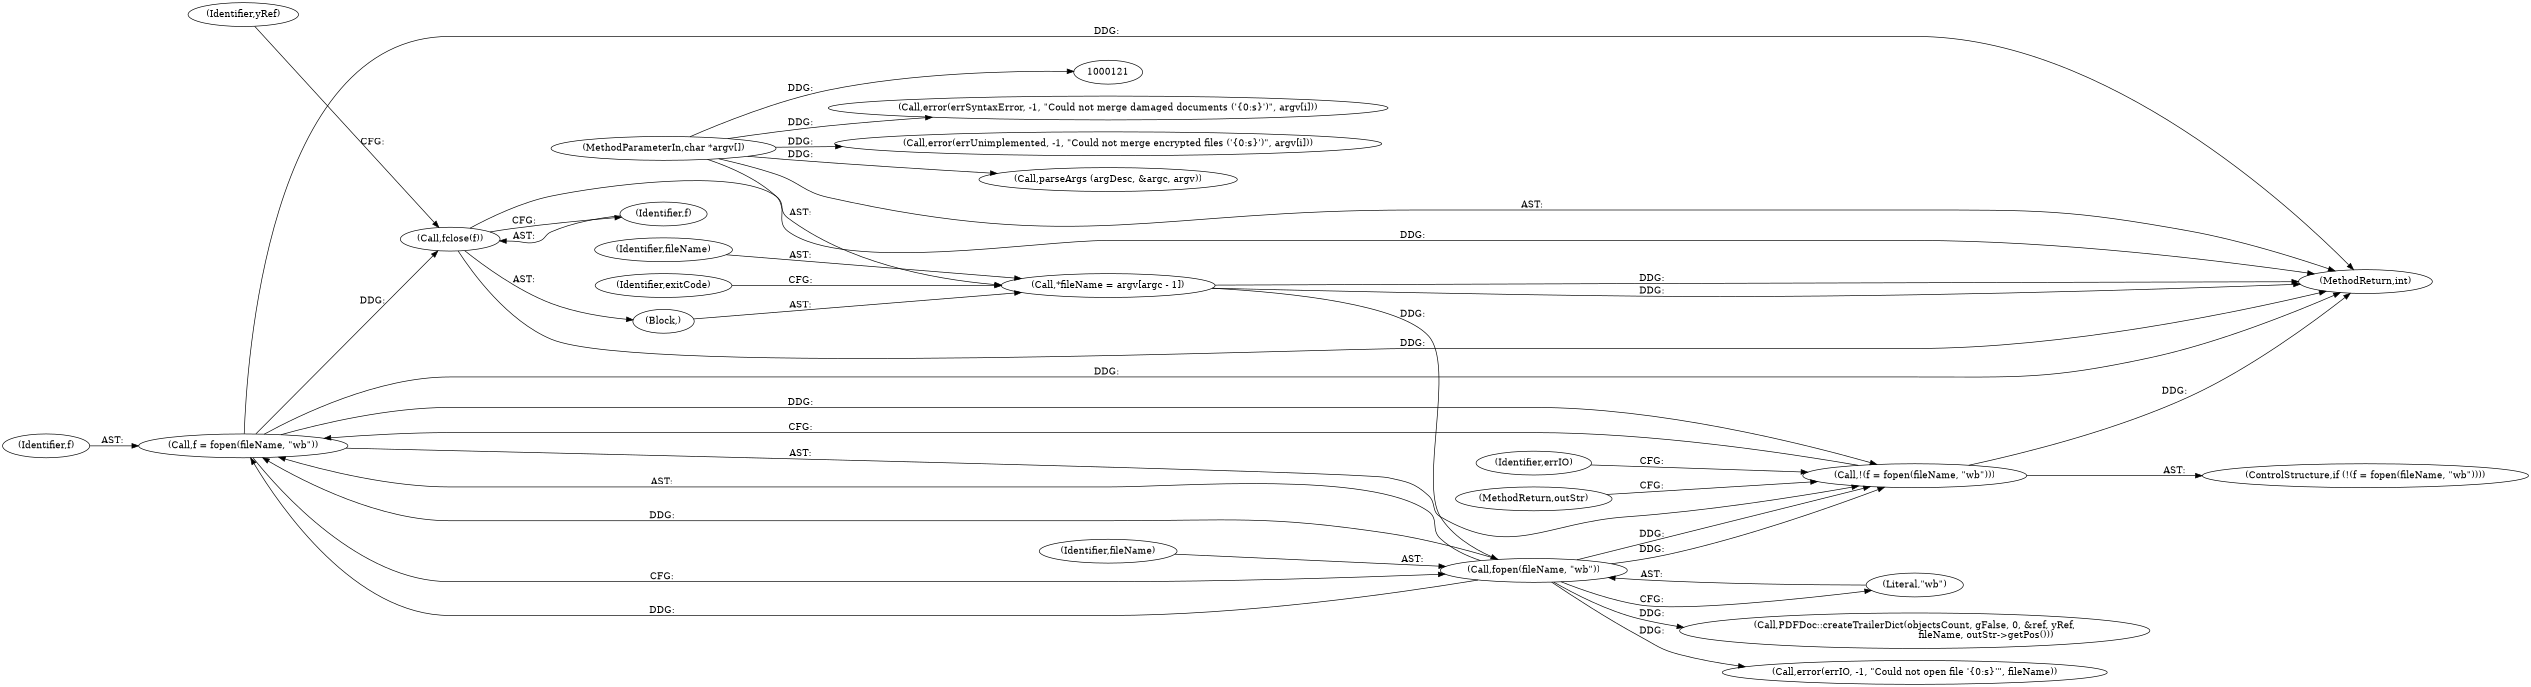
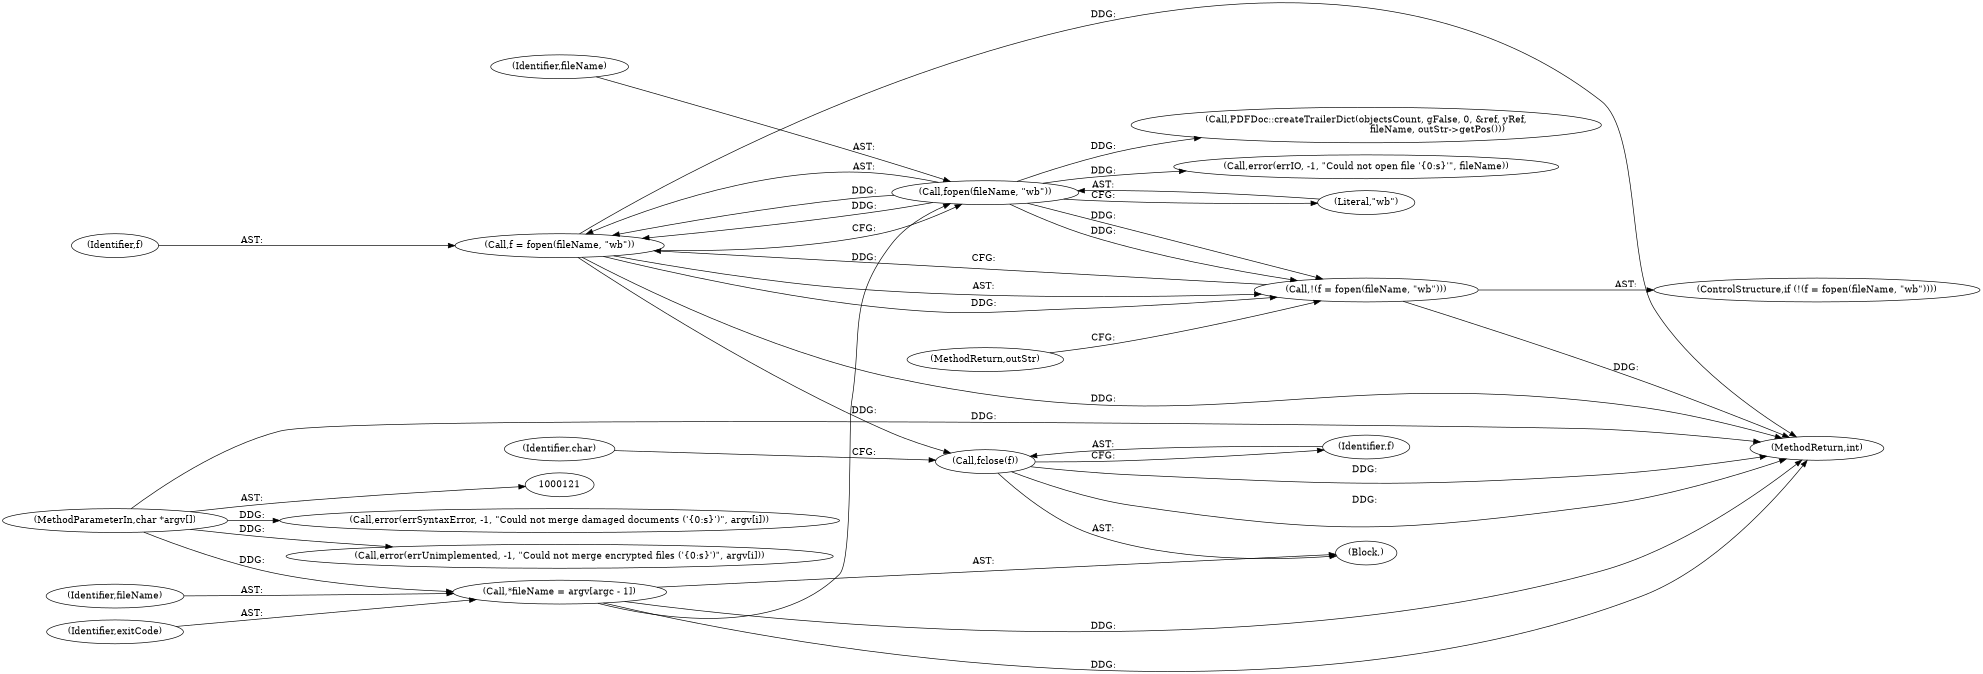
node "(Identifier,yRef)": label "(Identifier,yRef)" -> "(Identifier,char)"
edge "(MethodParameterIn,char *argv[])" -> "1000121": label "DDG: " -> "AST: "
node "(Call,parseArgs (argDesc, &argc, argv))": removed
edge "(MethodParameterIn,char *argv[])" -> "(MethodReturn,int)": label "AST: " -> "DDG: "
edge "(MethodParameterIn,char *argv[])" -> "(Call,*fileName = argv[argc - 1])": label "AST: " -> "DDG: "
edge "(Identifier,exitCode)" -> "(Call,*fileName = argv[argc - 1])": label "CFG: " -> "AST: "
edge "(Block,)" -> "(Call,*fileName = argv[argc - 1])": reversed
node "(Identifier,errIO)": removed
